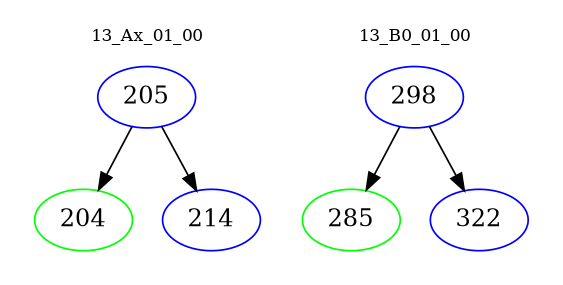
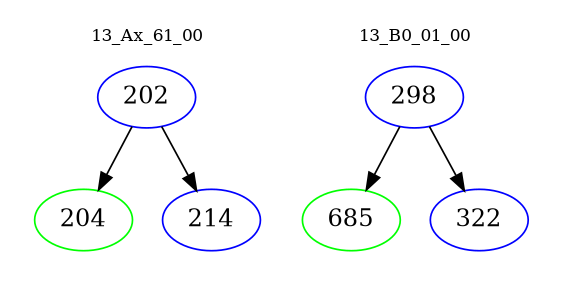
cluster "13_Ax_01_00": label "13_Ax_01_00" -> "13_Ax_61_00"
node "205": label "205" -> "202"
node "285": label "285" -> "685"
